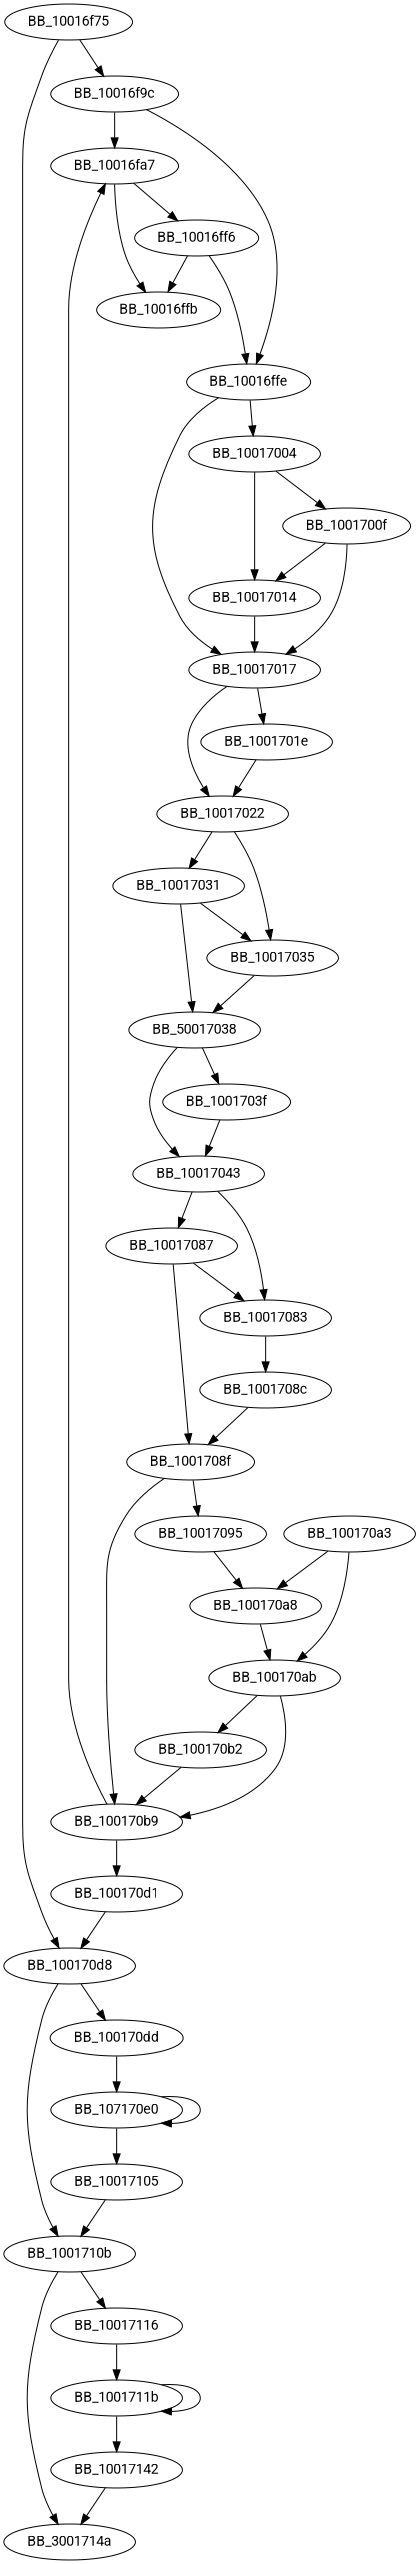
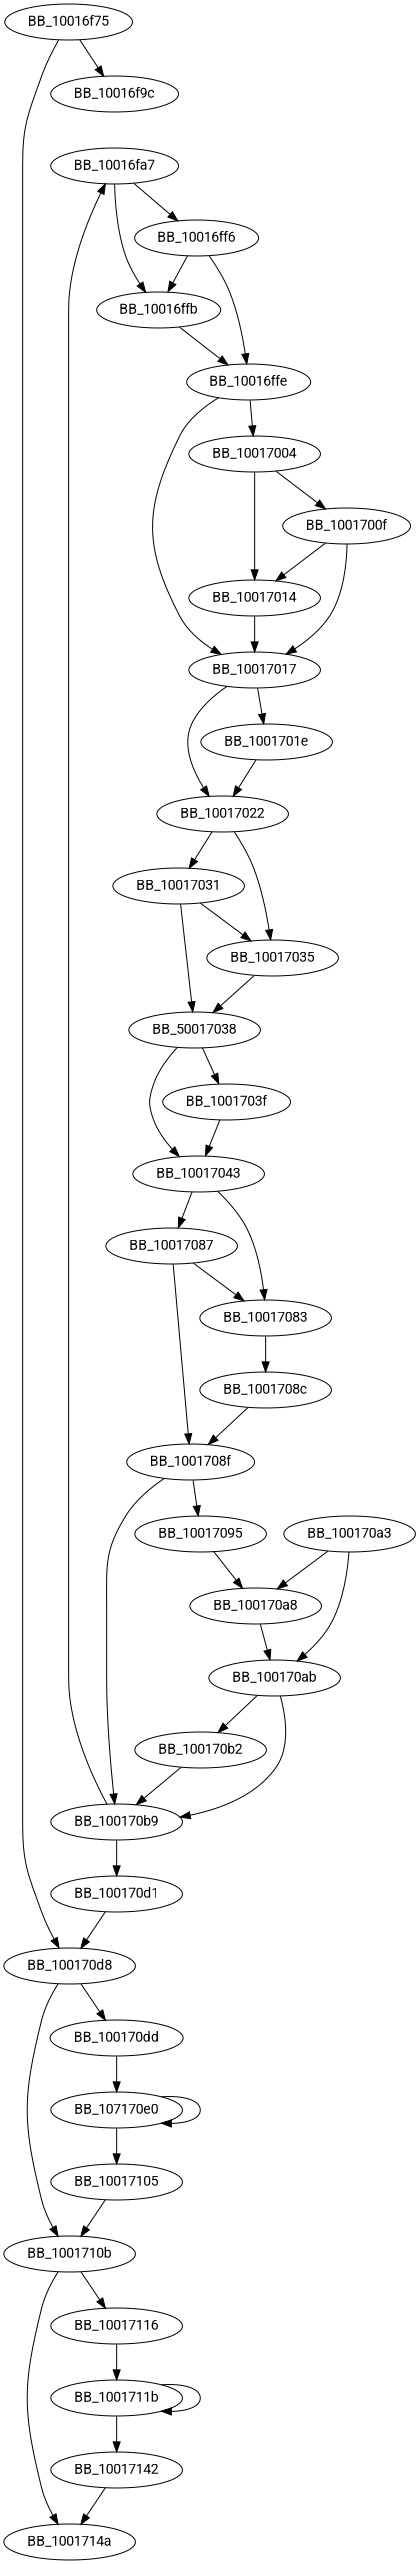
edge "BB_10016f9c" -> "BB_10016fa7": removed
edge "BB_10016f9c" -> "BB_10016ffe": now "BB_10016ffb" -> "BB_10016ffe"
node "BB_3001714a": label "BB_3001714a" -> "BB_1001714a"
